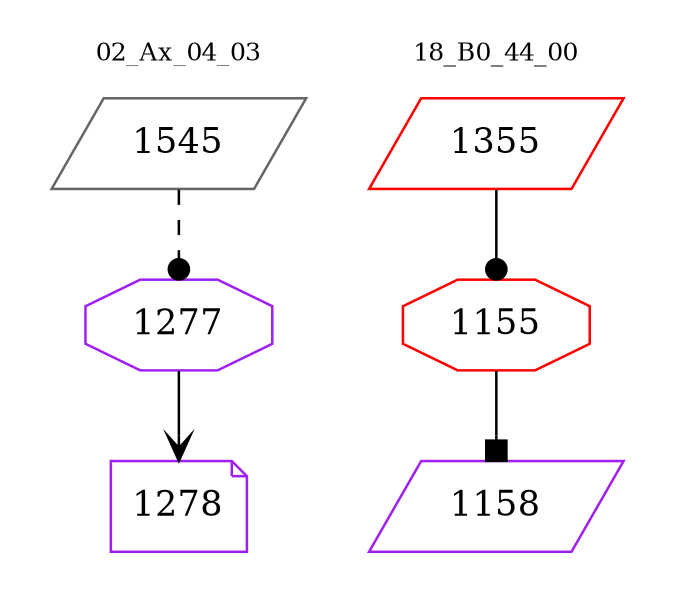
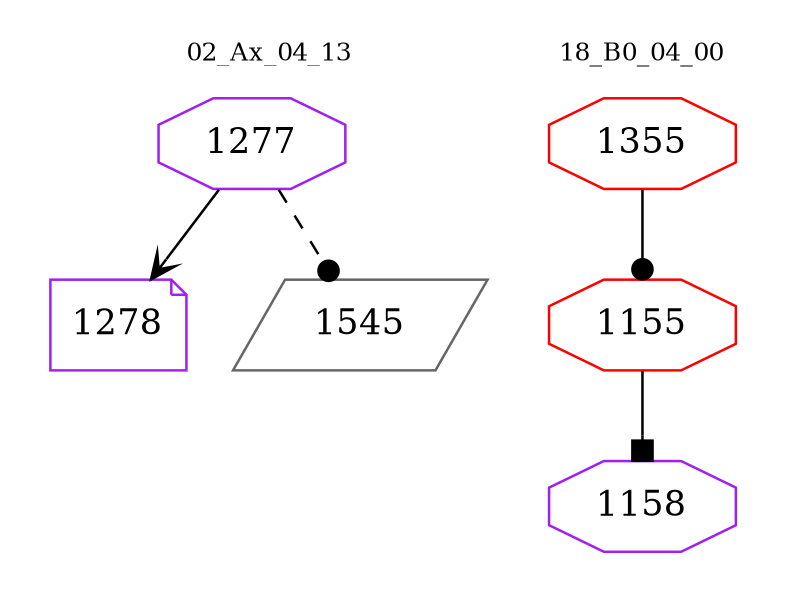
cluster "02_Ax_04_03": label "02_Ax_04_03" -> "02_Ax_04_13"
cluster "18_B0_44_00": label "18_B0_44_00" -> "18_B0_04_00"
node "1355": shape parallelogram -> octagon
edge "1545" -> "1277": reversed
node "1158": shape parallelogram -> octagon
